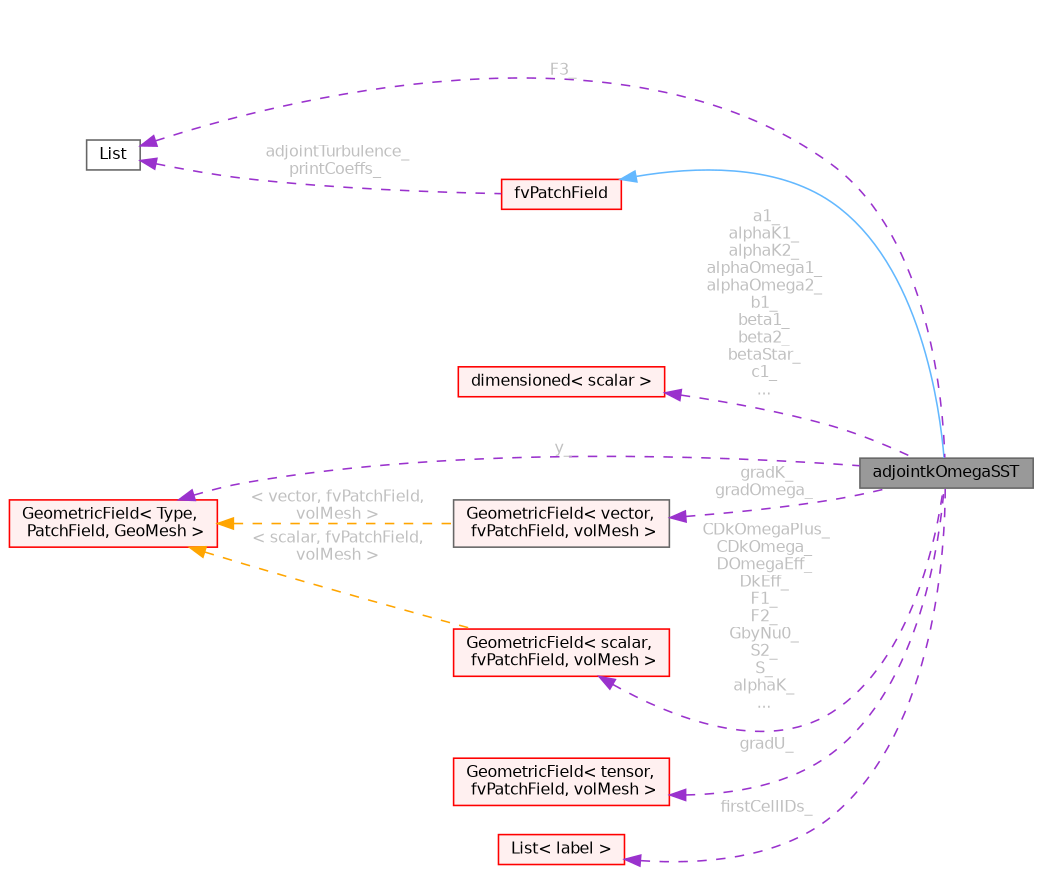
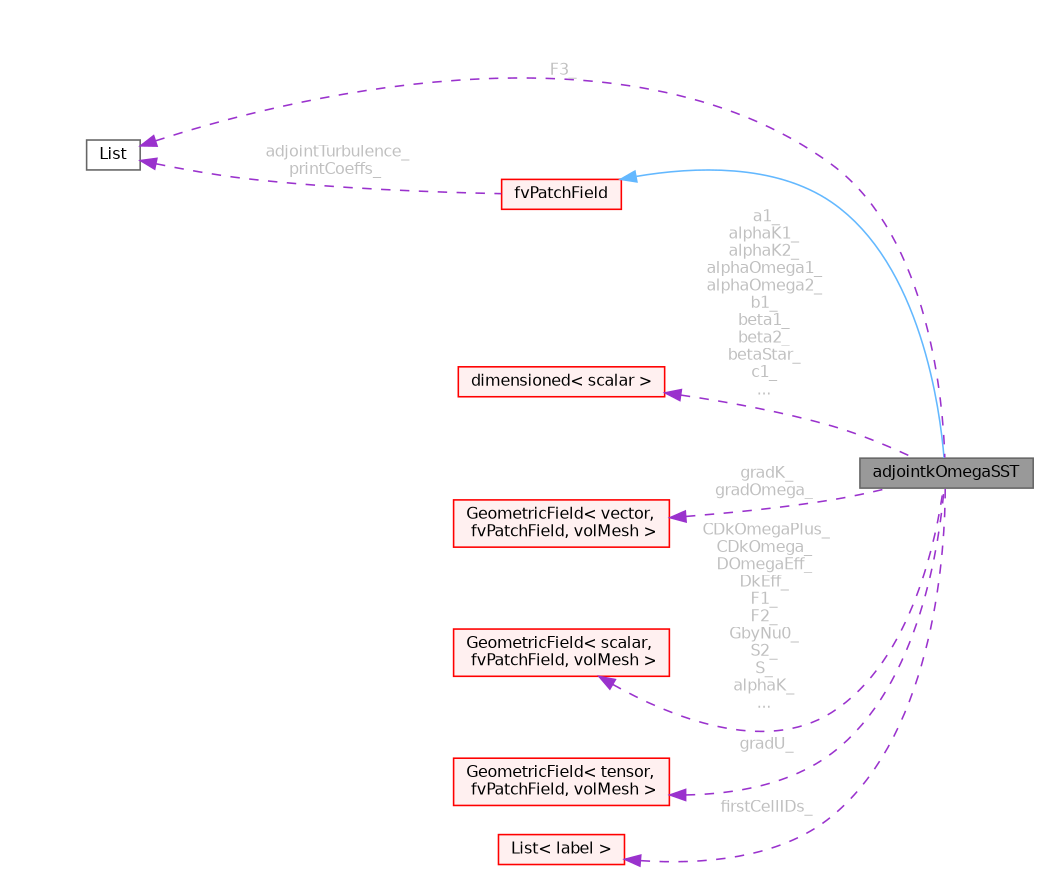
node "GeometricField< Type, PatchField, GeoMesh >": removed
node "GeometricField< vector, fvPatchField, volMesh >": color gray40 -> red
